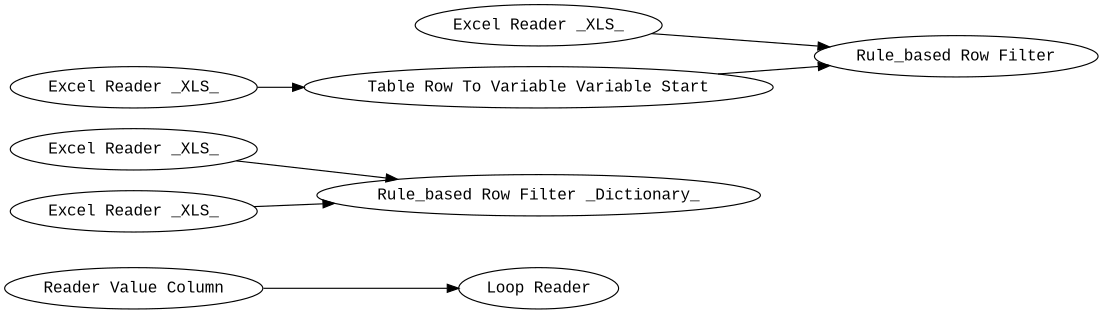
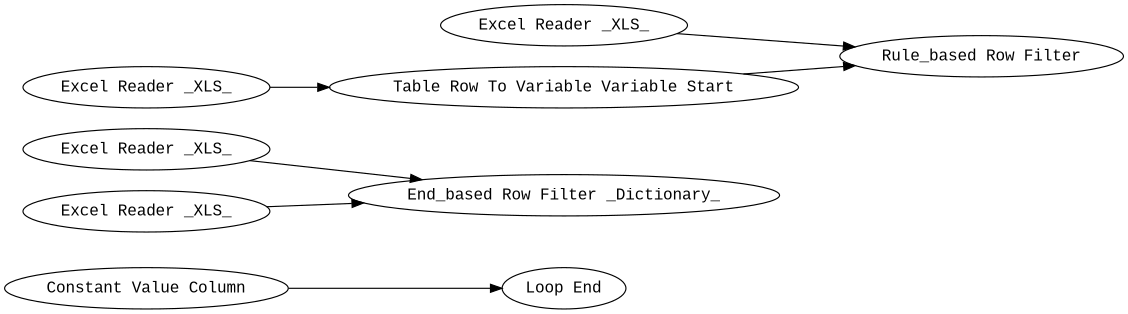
node "Rule_based Row Filter _Dictionary_": label "Rule_based Row Filter _Dictionary_" -> "End_based Row Filter _Dictionary_"
node "Reader Value Column": label "Reader Value Column" -> "Constant Value Column"
node "Loop Reader": label "Loop Reader" -> "Loop End"
